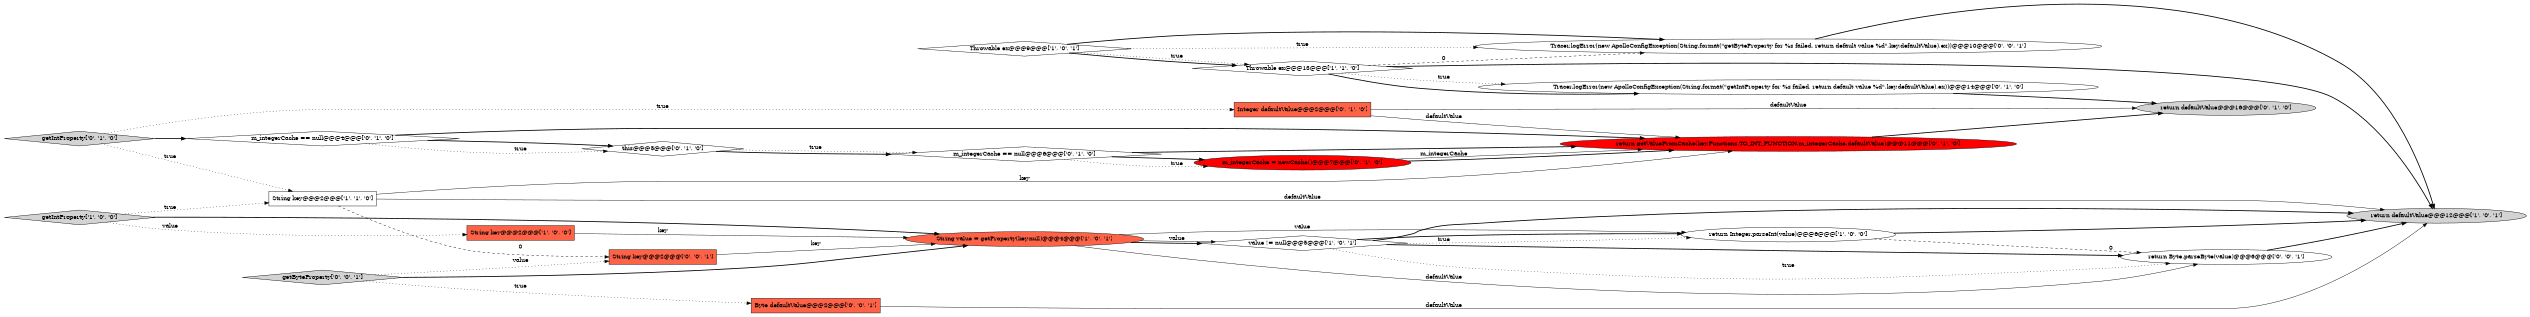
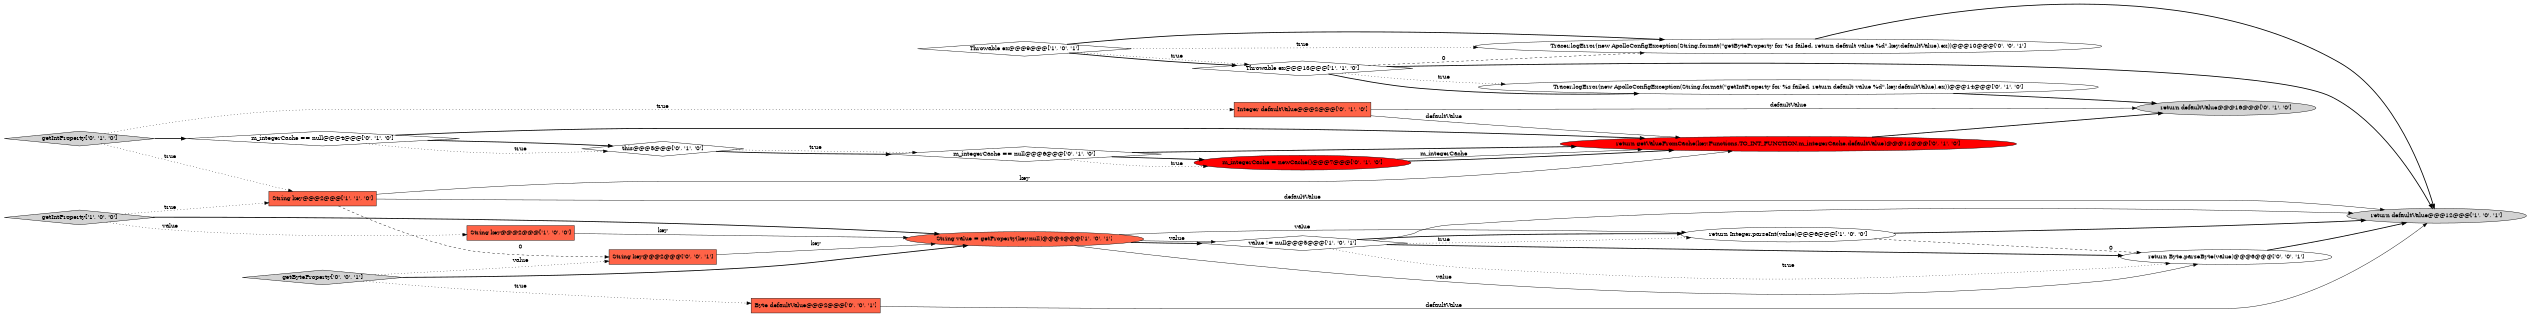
node "String key@@@2@@@['1', '1', '0']": fillcolor white -> tomato
edge "value != null@@@5@@@['1', '0', '1']" -> "return defaultValue@@@12@@@['1', '0', '1']": style bold -> solid
edge "String value = getProperty(key,null)@@@4@@@['1', '0', '1']" -> "return Byte.parseByte(value)@@@6@@@['0', '0', '1']": label "defaultValue" -> "value"
